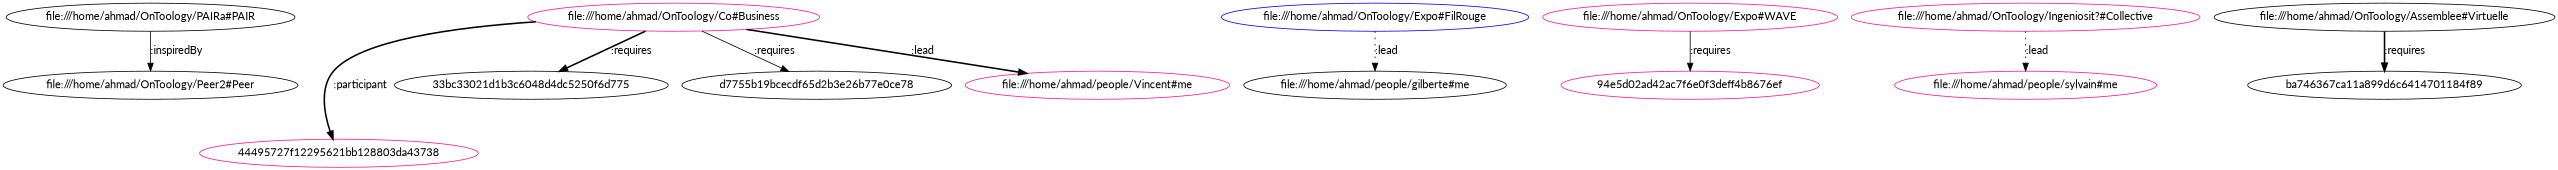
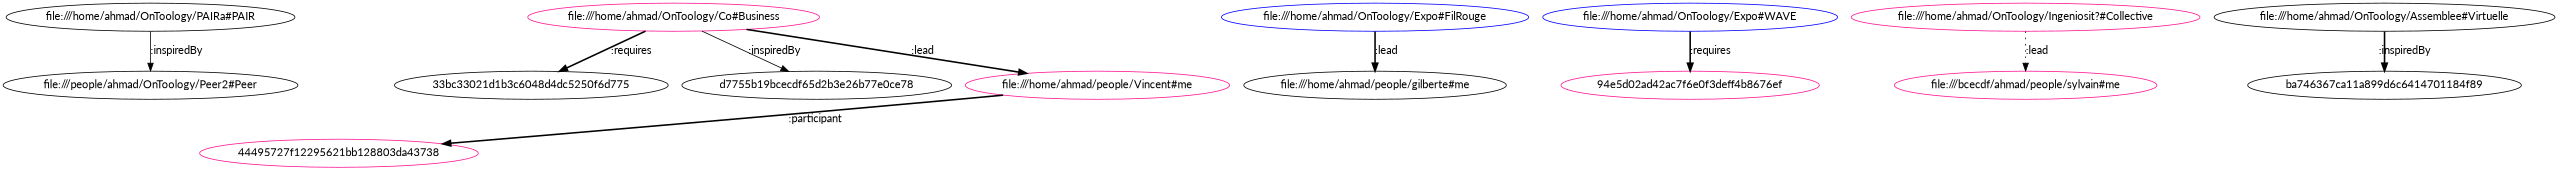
node "file:///home/ahmad/OnToology/Expo#WAVE": color deeppink -> blue
edge "file:///home/ahmad/OnToology/Co#Business" -> "44495727f12295621bb128803da43738": now "file:///home/ahmad/people/Vincent#me" -> "44495727f12295621bb128803da43738"
edge "file:///home/ahmad/OnToology/Expo#FilRouge" -> "file:///home/ahmad/people/gilberte#me": style dotted -> bold
edge "file:///home/ahmad/OnToology/Expo#WAVE" -> "94e5d02ad42ac7f6e0f3deff4b8676ef": style solid -> bold
edge "file:///home/ahmad/OnToology/Co#Business" -> "d7755b19bcecdf65d2b3e26b77e0ce78": label ":requires" -> ":inspiredBy"
edge "file:///home/ahmad/OnToology/Assemblee#Virtuelle" -> "ba746367ca11a899d6c6414701184f89": label ":requires" -> ":inspiredBy"
node "file:///home/ahmad/OnToology/Peer2#Peer": label "file:///home/ahmad/OnToology/Peer2#Peer" -> "file:///people/ahmad/OnToology/Peer2#Peer"
node "file:///home/ahmad/people/sylvain#me": label "file:///home/ahmad/people/sylvain#me" -> "file:///bcecdf/ahmad/people/sylvain#me"
